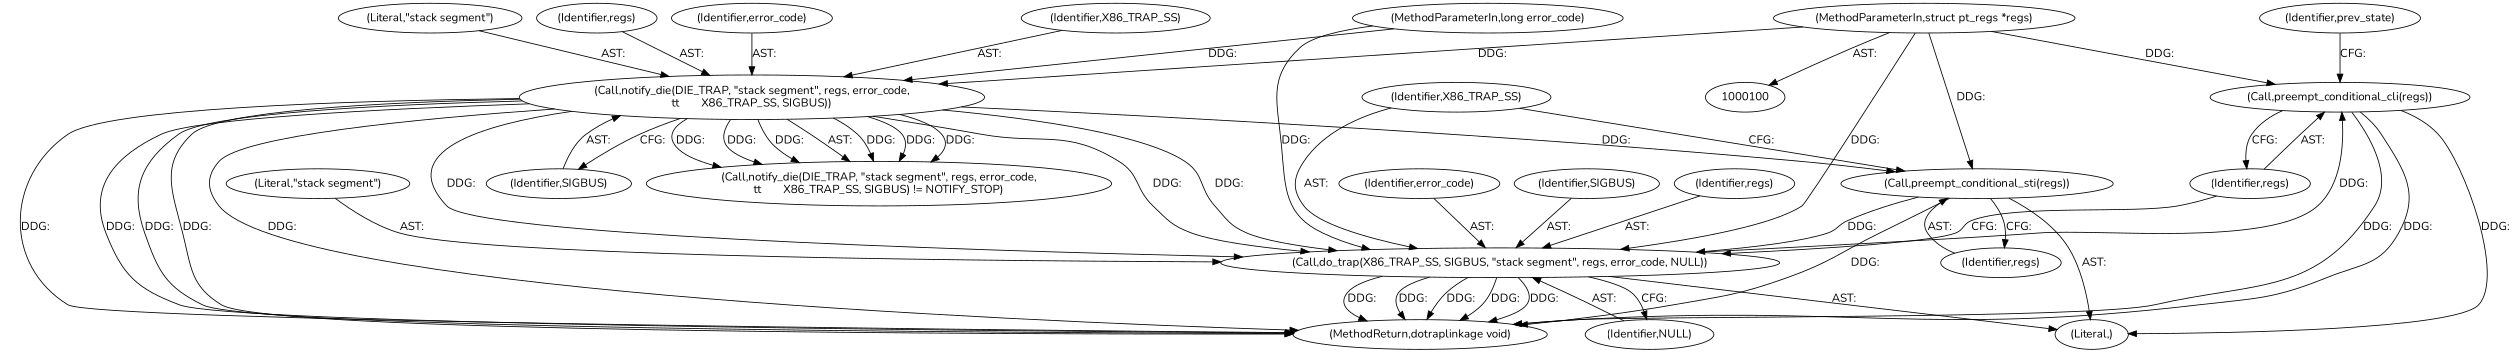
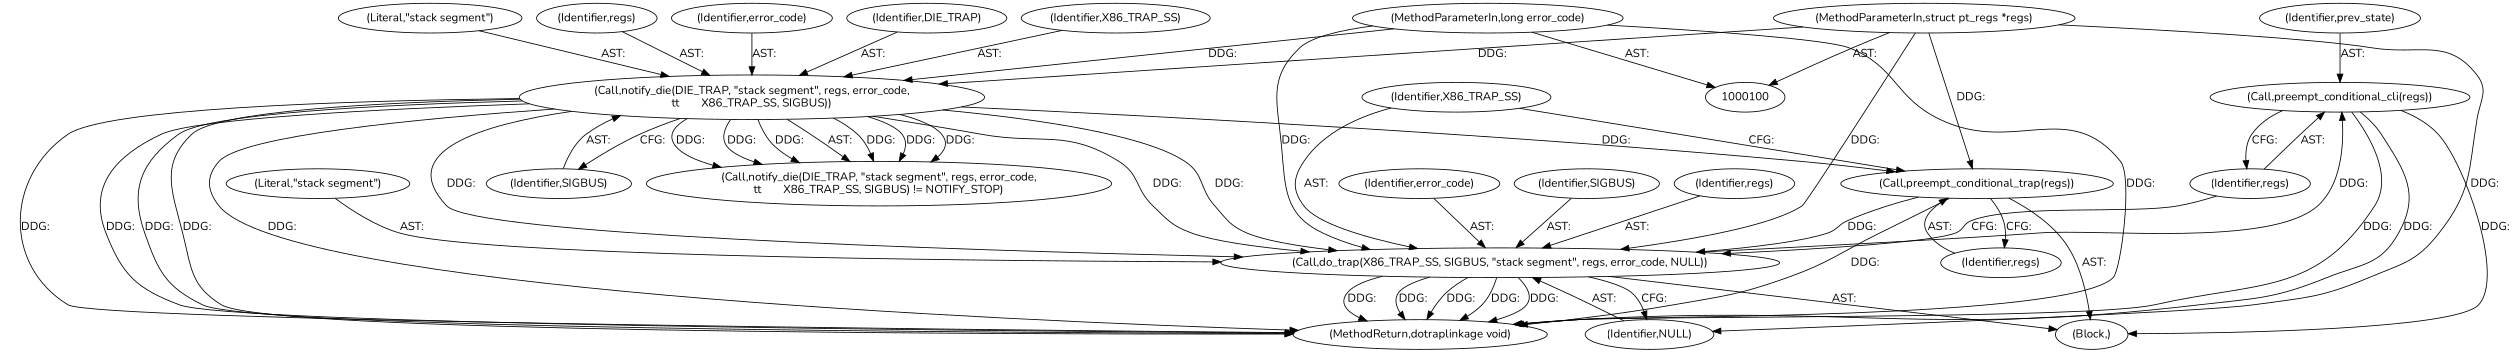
node "(Identifier,DIE_TRAP)": added
edge "(Identifier,prev_state)" -> "(Call,preempt_conditional_cli(regs))": label "CFG: " -> "AST: "
edge "(MethodParameterIn,struct pt_regs *regs)" -> "(Call,preempt_conditional_cli(regs))": now "(MethodParameterIn,struct pt_regs *regs)" -> "(Identifier,NULL)"
edge "(MethodParameterIn,long error_code)" -> "1000100": added, label "AST:"
node "(Call,preempt_conditional_sti(regs))": label "(Call,preempt_conditional_sti(regs))" -> "(Call,preempt_conditional_trap(regs))"
edge "(MethodParameterIn,long error_code)" -> "(MethodReturn,dotraplinkage void)": added, label "DDG:"
node "(Literal,)": label "(Literal,)" -> "(Block,)"
